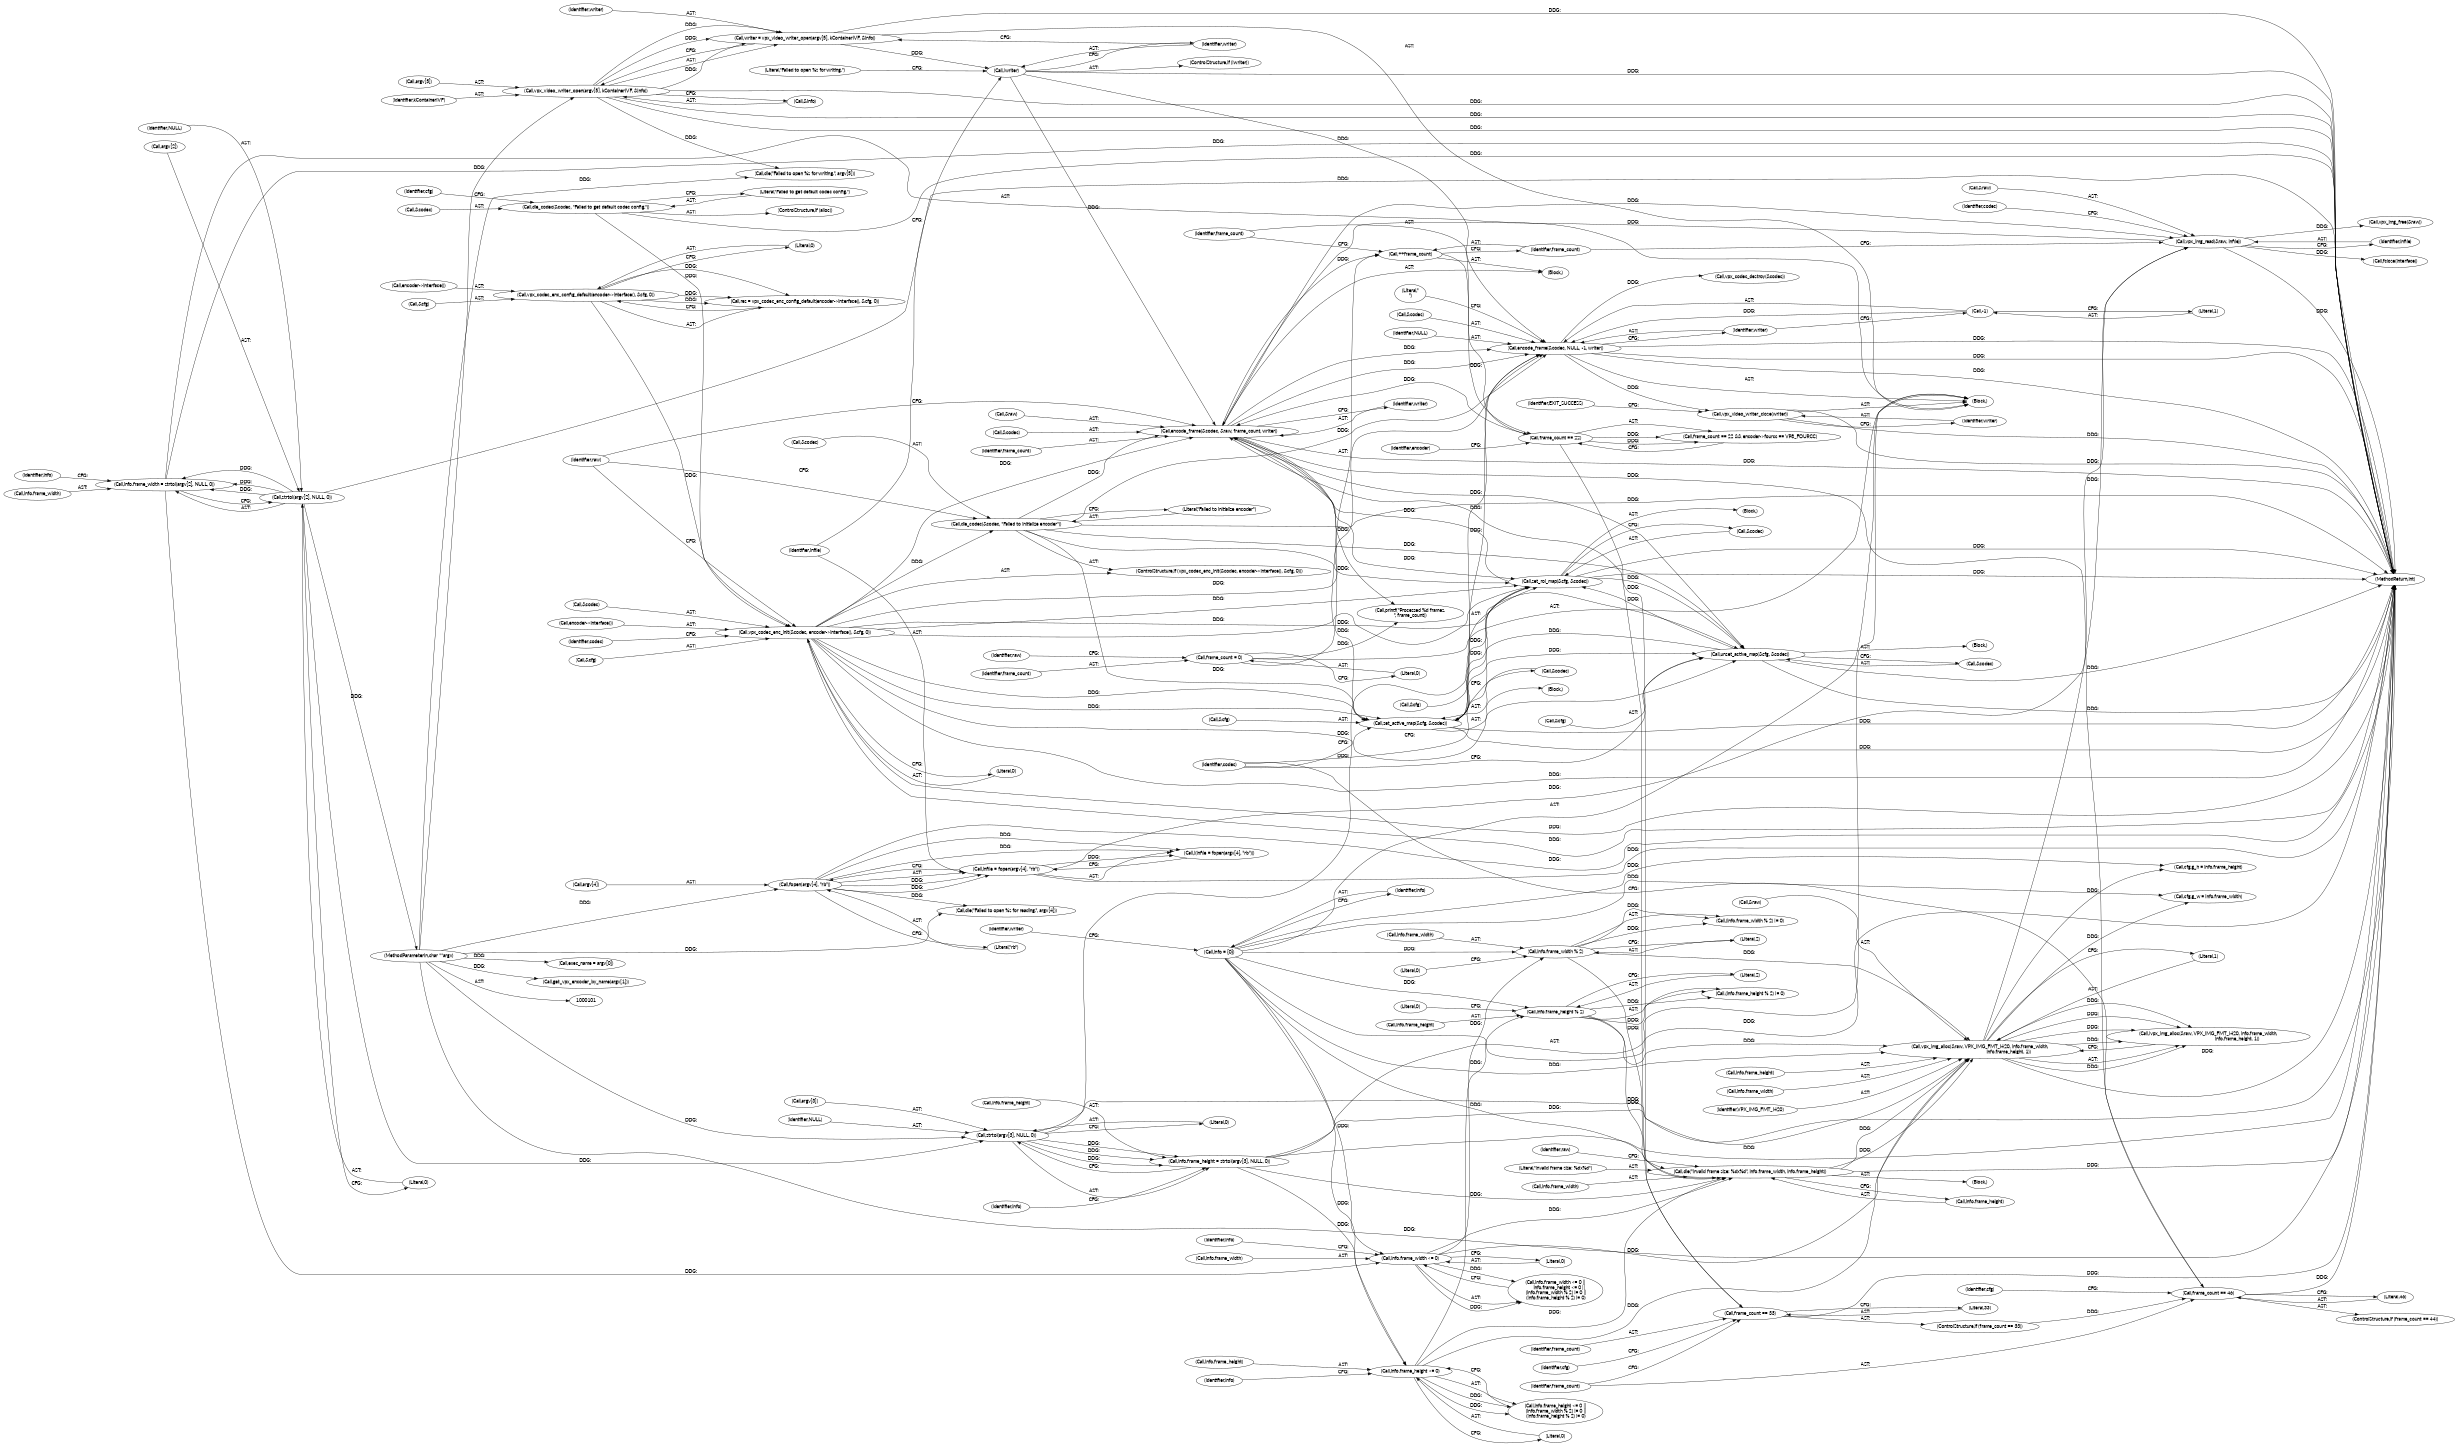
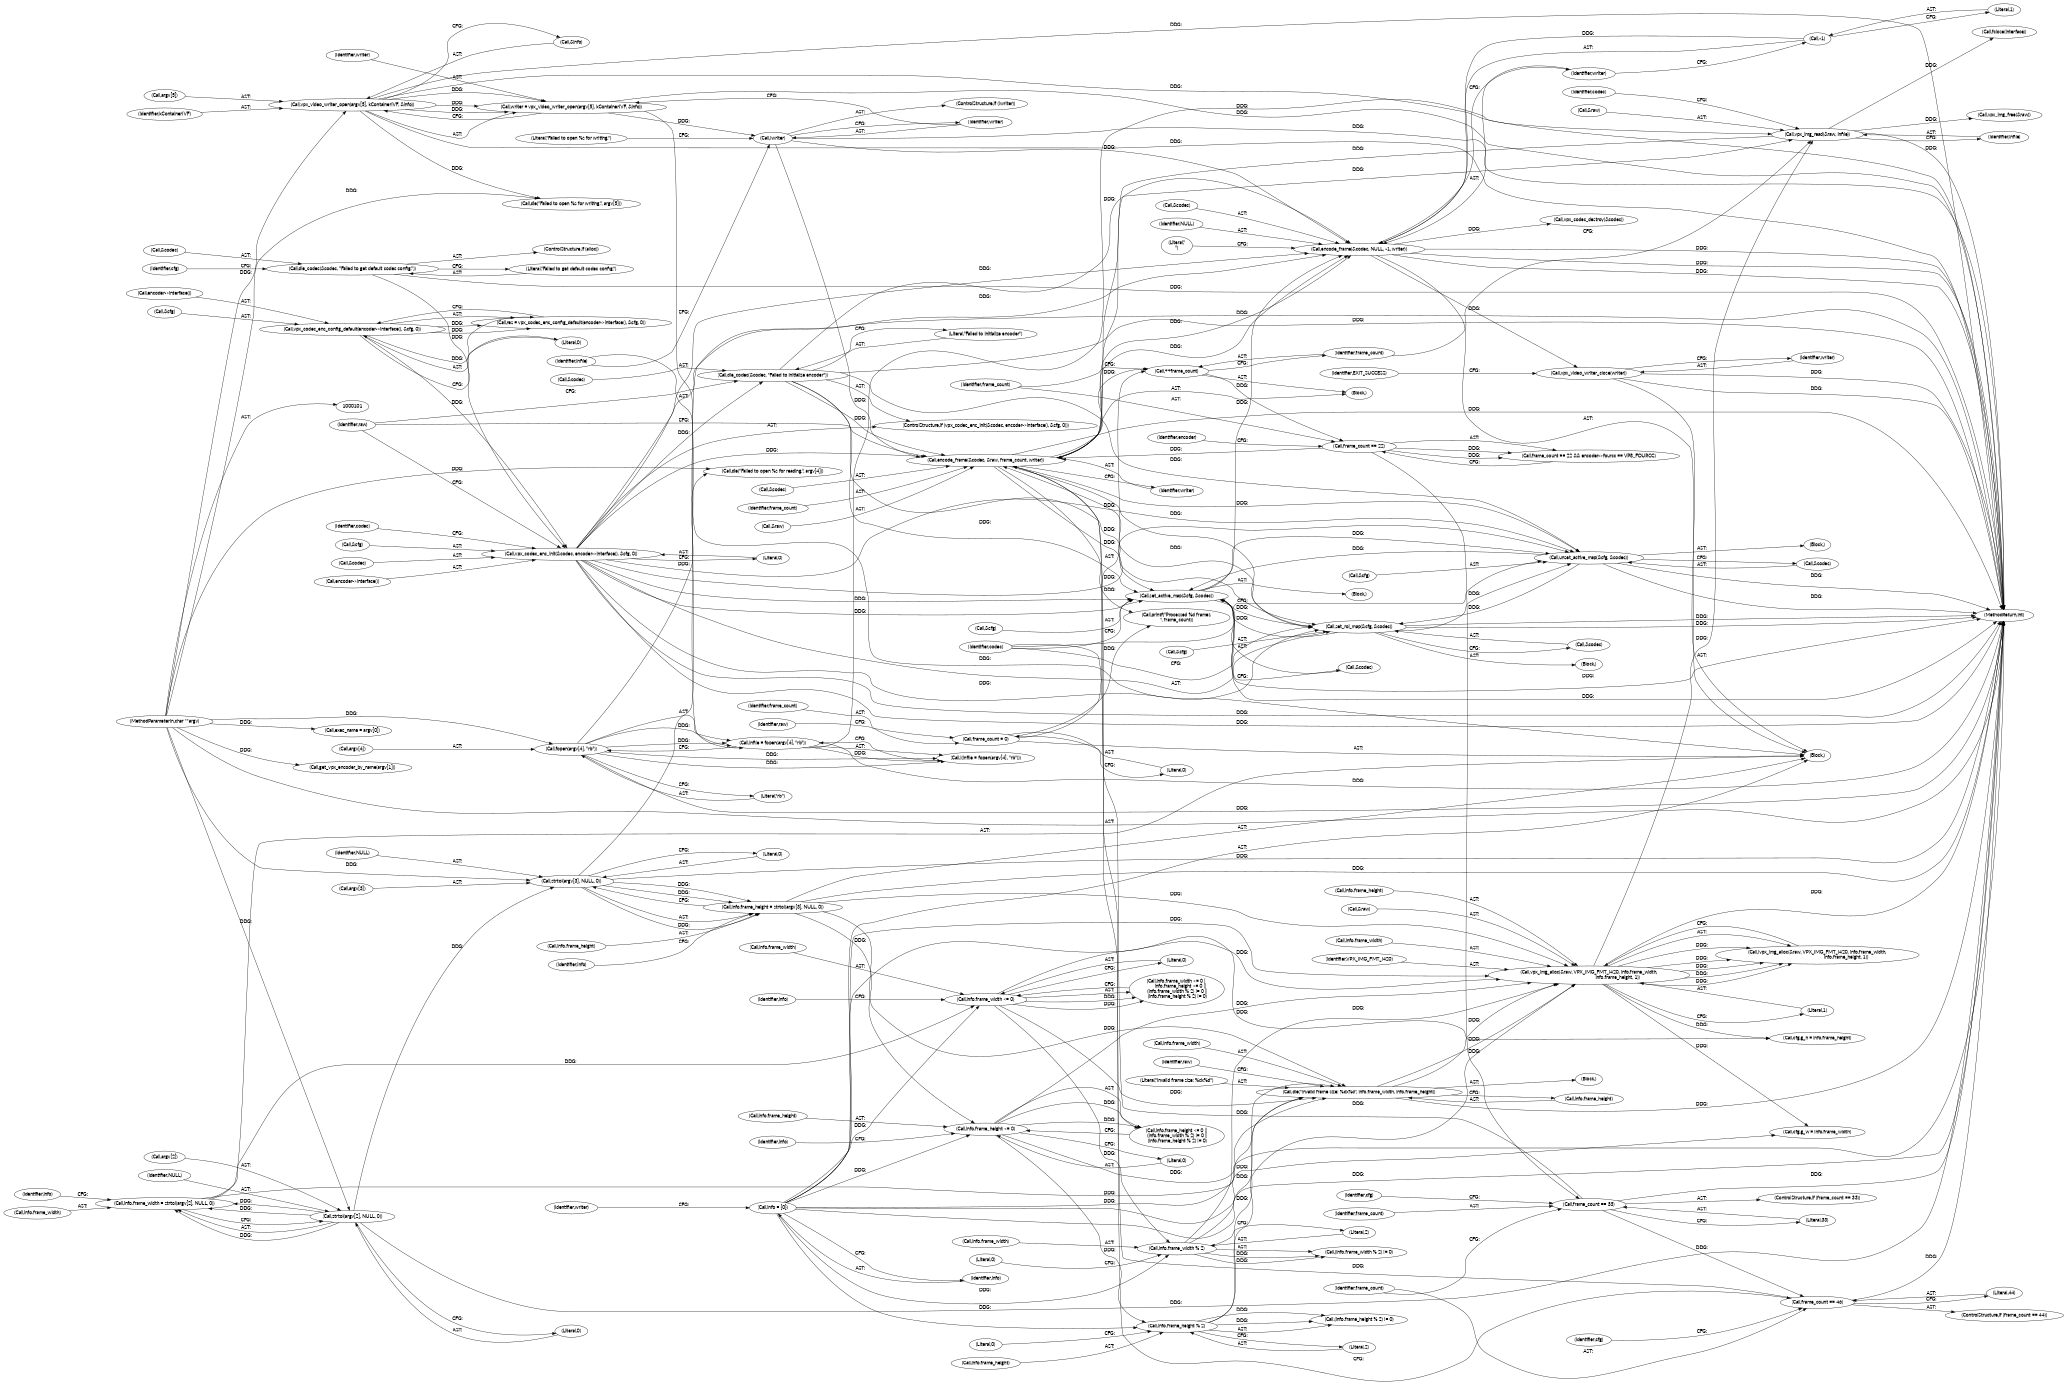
edge "(Call,strtol(argv[2], NULL, 0))" -> "(MethodParameterIn,char **argv)": reversed
edge "(MethodParameterIn,char **argv)" -> "(MethodReturn,int)": label "DDG: " -> "AST: "
node "(Literal,46)": label "(Literal,46)" -> "(Literal,44)"
edge "(ControlStructure,if (frame_count == 33))" -> "(Call,frame_count == 46)": now "(Call,frame_count == 33)" -> "(Call,frame_count == 46)"
